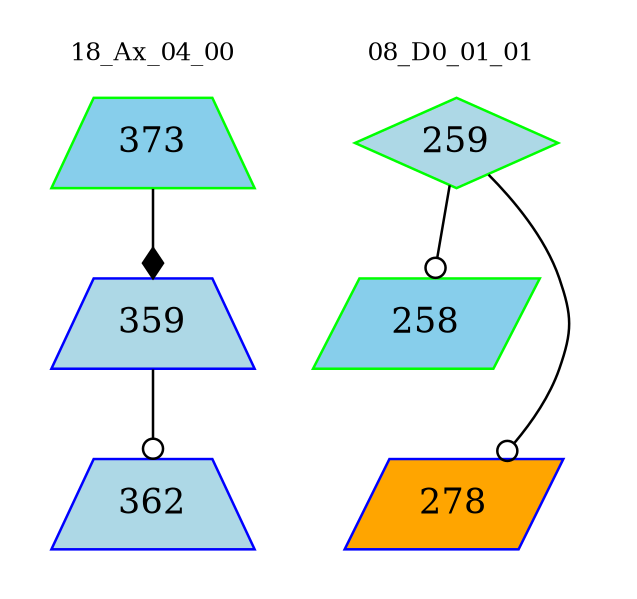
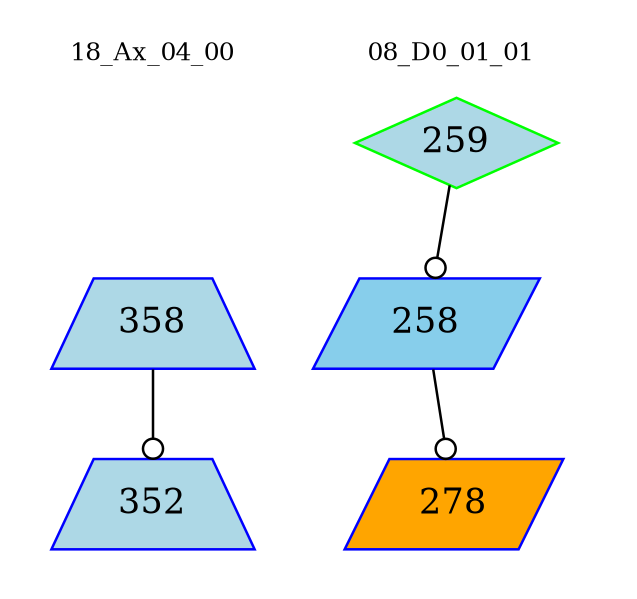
node "373": removed
edge "259" -> "278": now "258" -> "278"
node "359": label "359" -> "358"
node "258": color green -> blue
node "362": label "362" -> "352"
